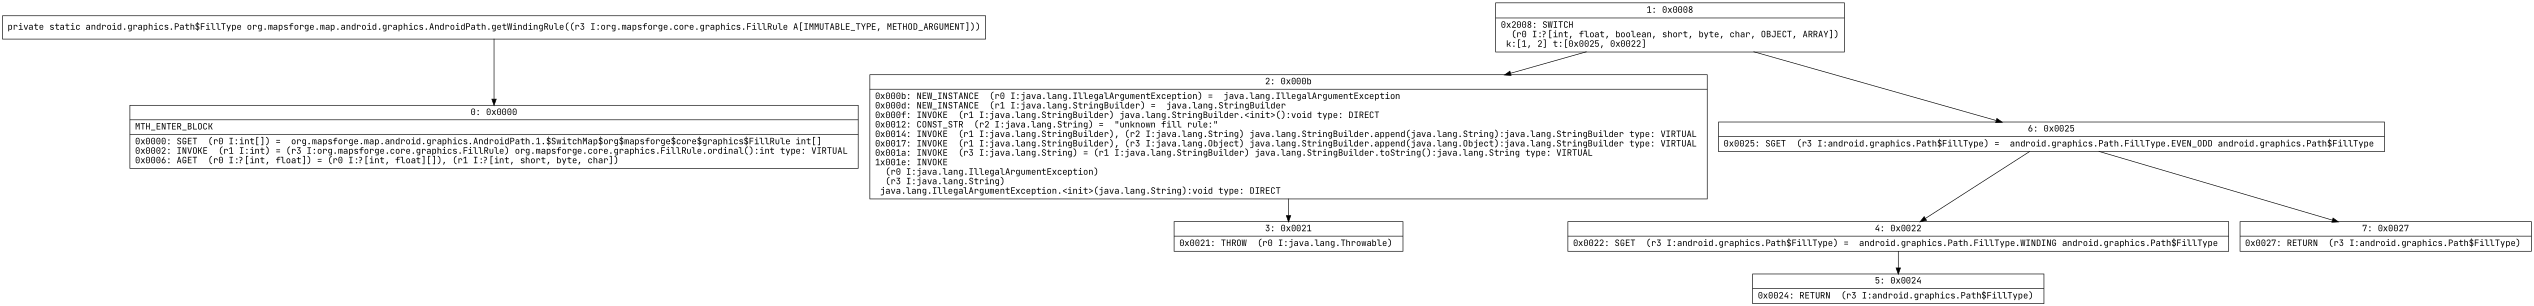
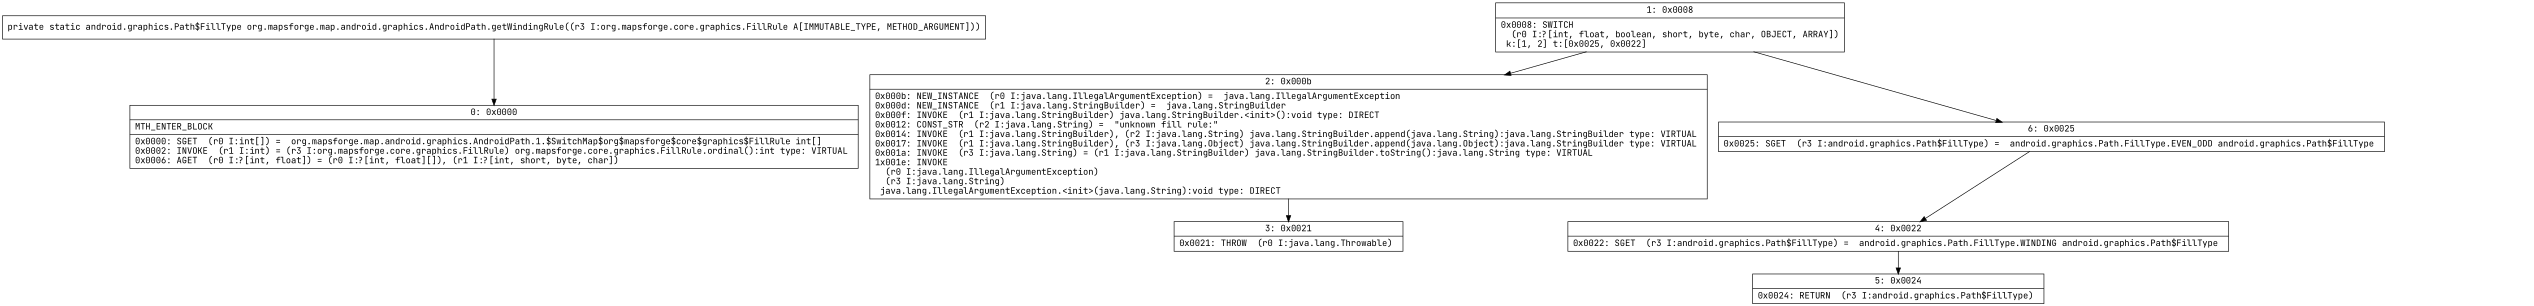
node "1: 0x0008": text "0x2008: SWITCH" -> "0x0008: SWITCH"
node "7: 0x0027": removed
